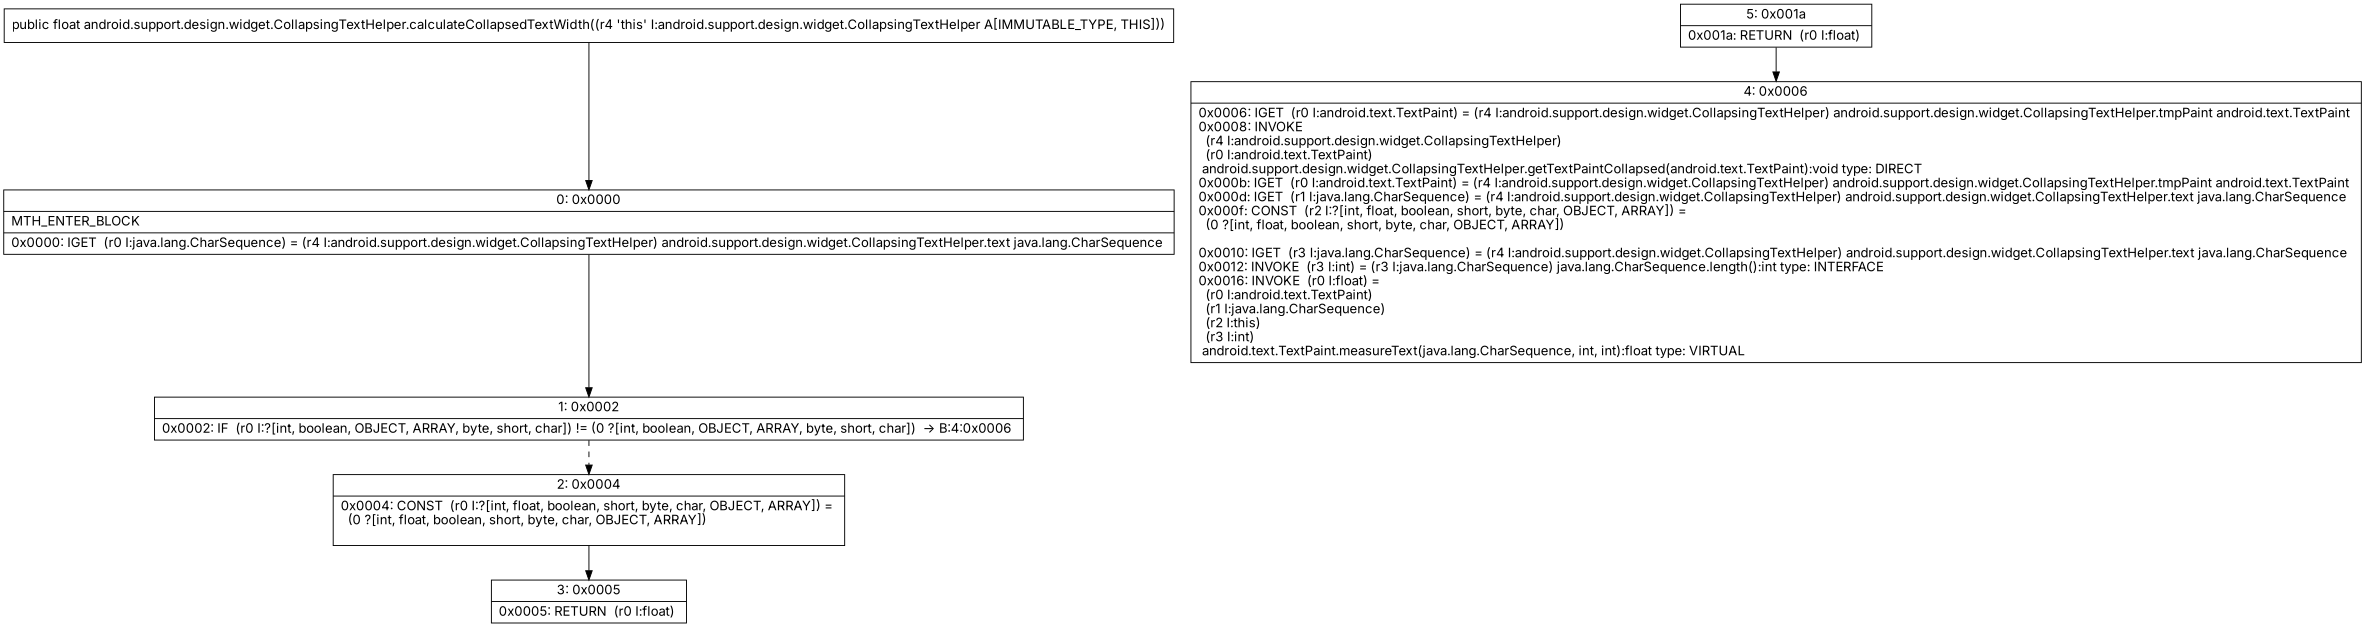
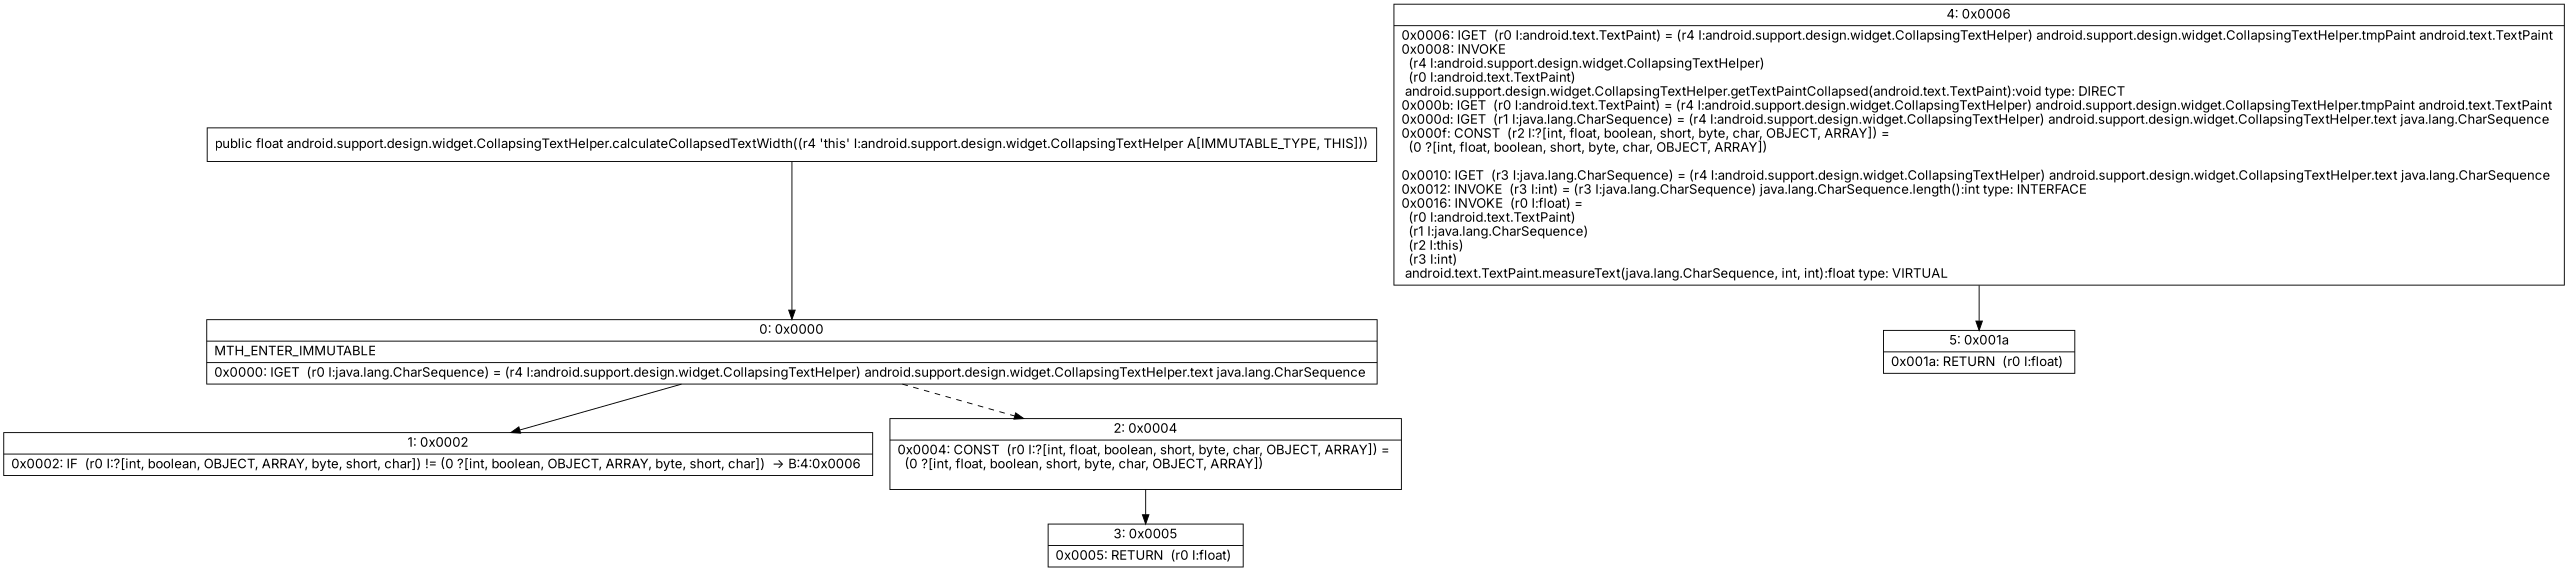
edge "5: 0x001a" -> "4: 0x0006": reversed
node "0: 0x0000": text "MTH_ENTER_BLOCK" -> "MTH_ENTER_IMMUTABLE"
edge "1: 0x0002" -> "2: 0x0004": now "0: 0x0000" -> "2: 0x0004"
